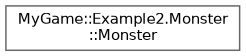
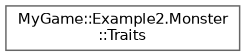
node "MyGame::Example2.Monster ::Monster": label "MyGame::Example2.Monster ::Monster" -> "MyGame::Example2.Monster ::Traits"
